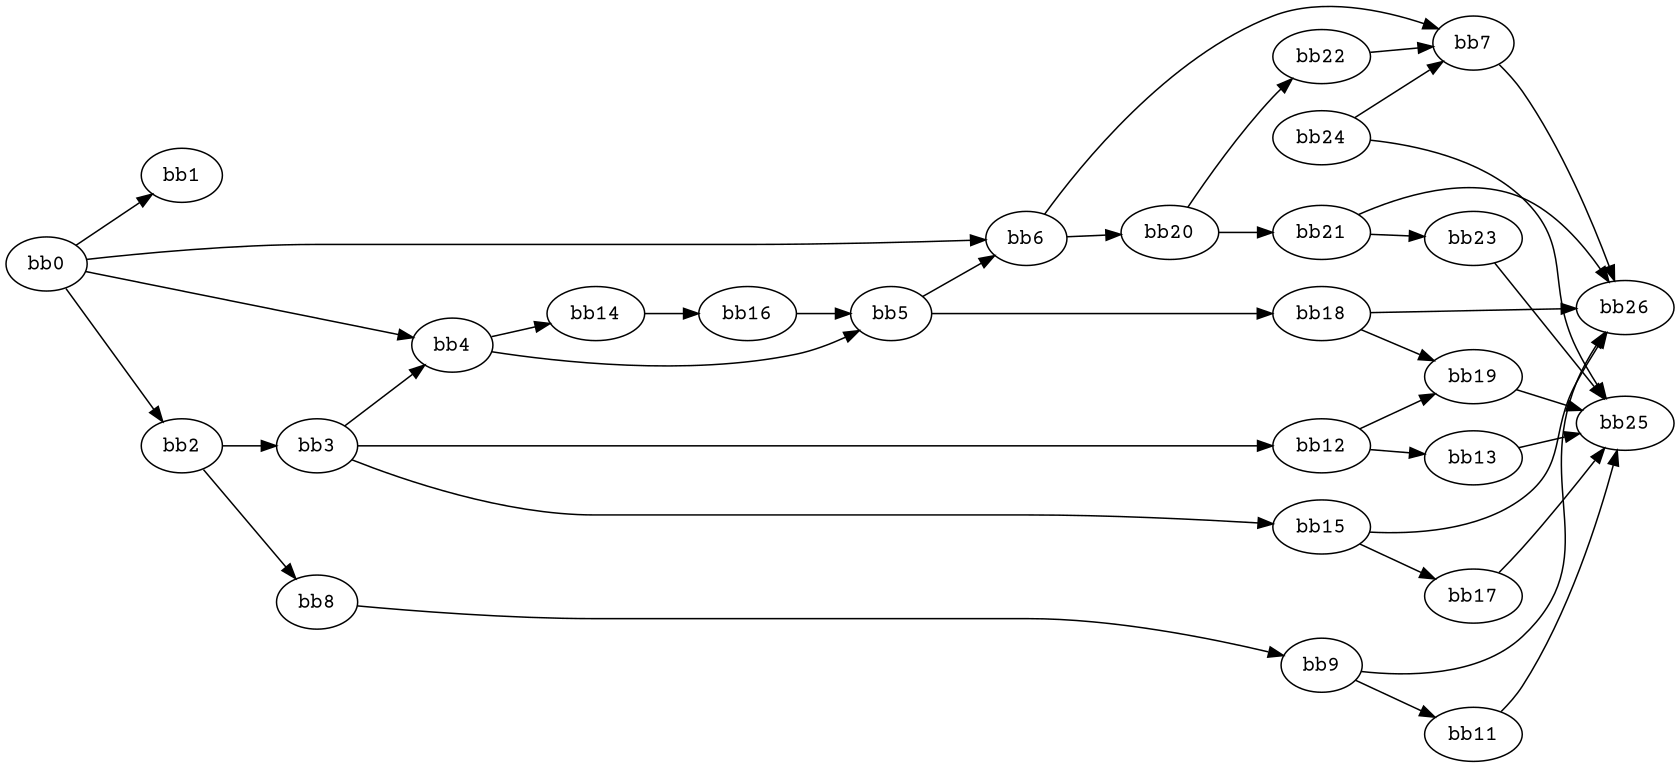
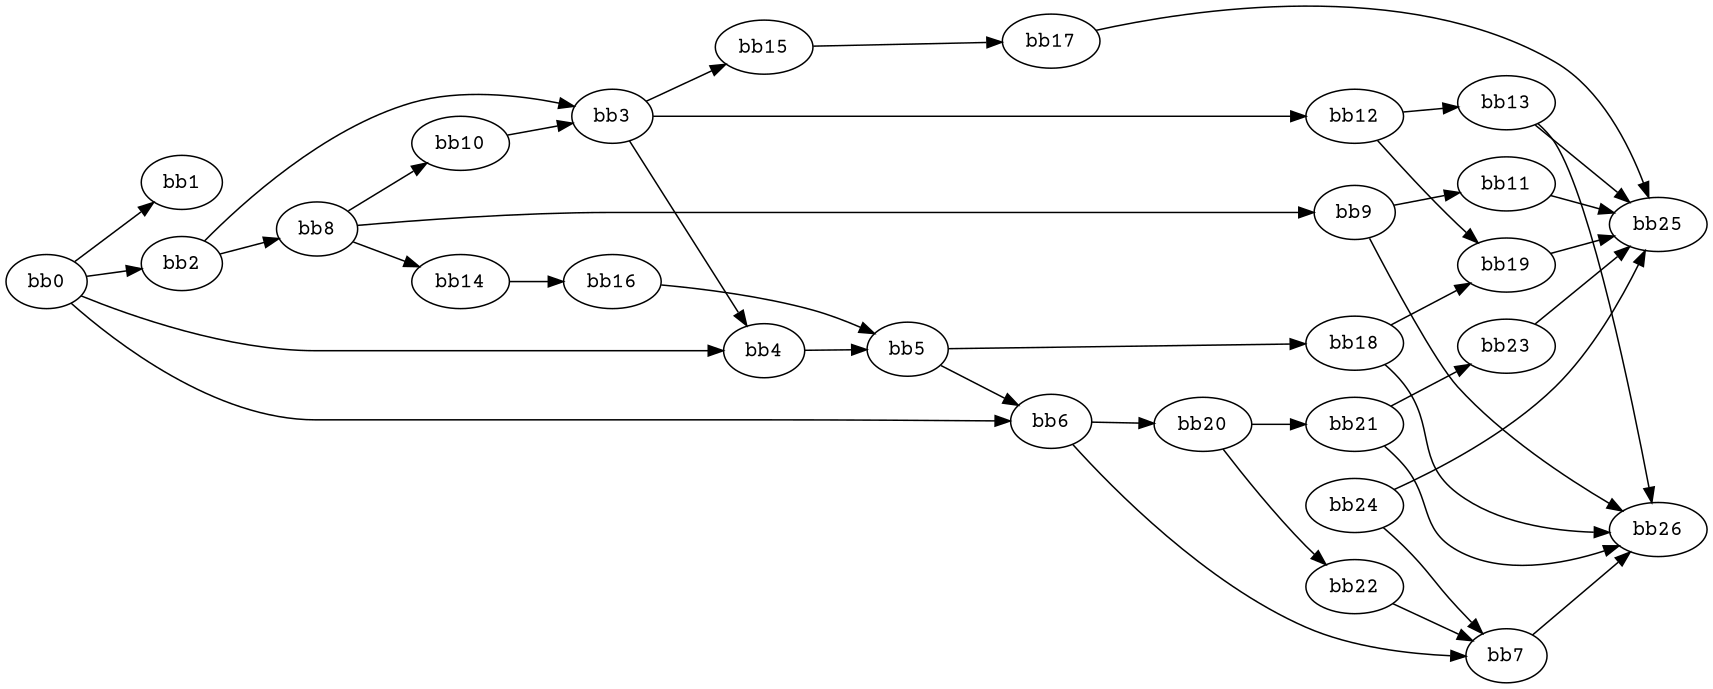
node "bb10": added
edge "bb4" -> "bb14": now "bb8" -> "bb14"
edge "bb15" -> "bb26": now "bb13" -> "bb26"
